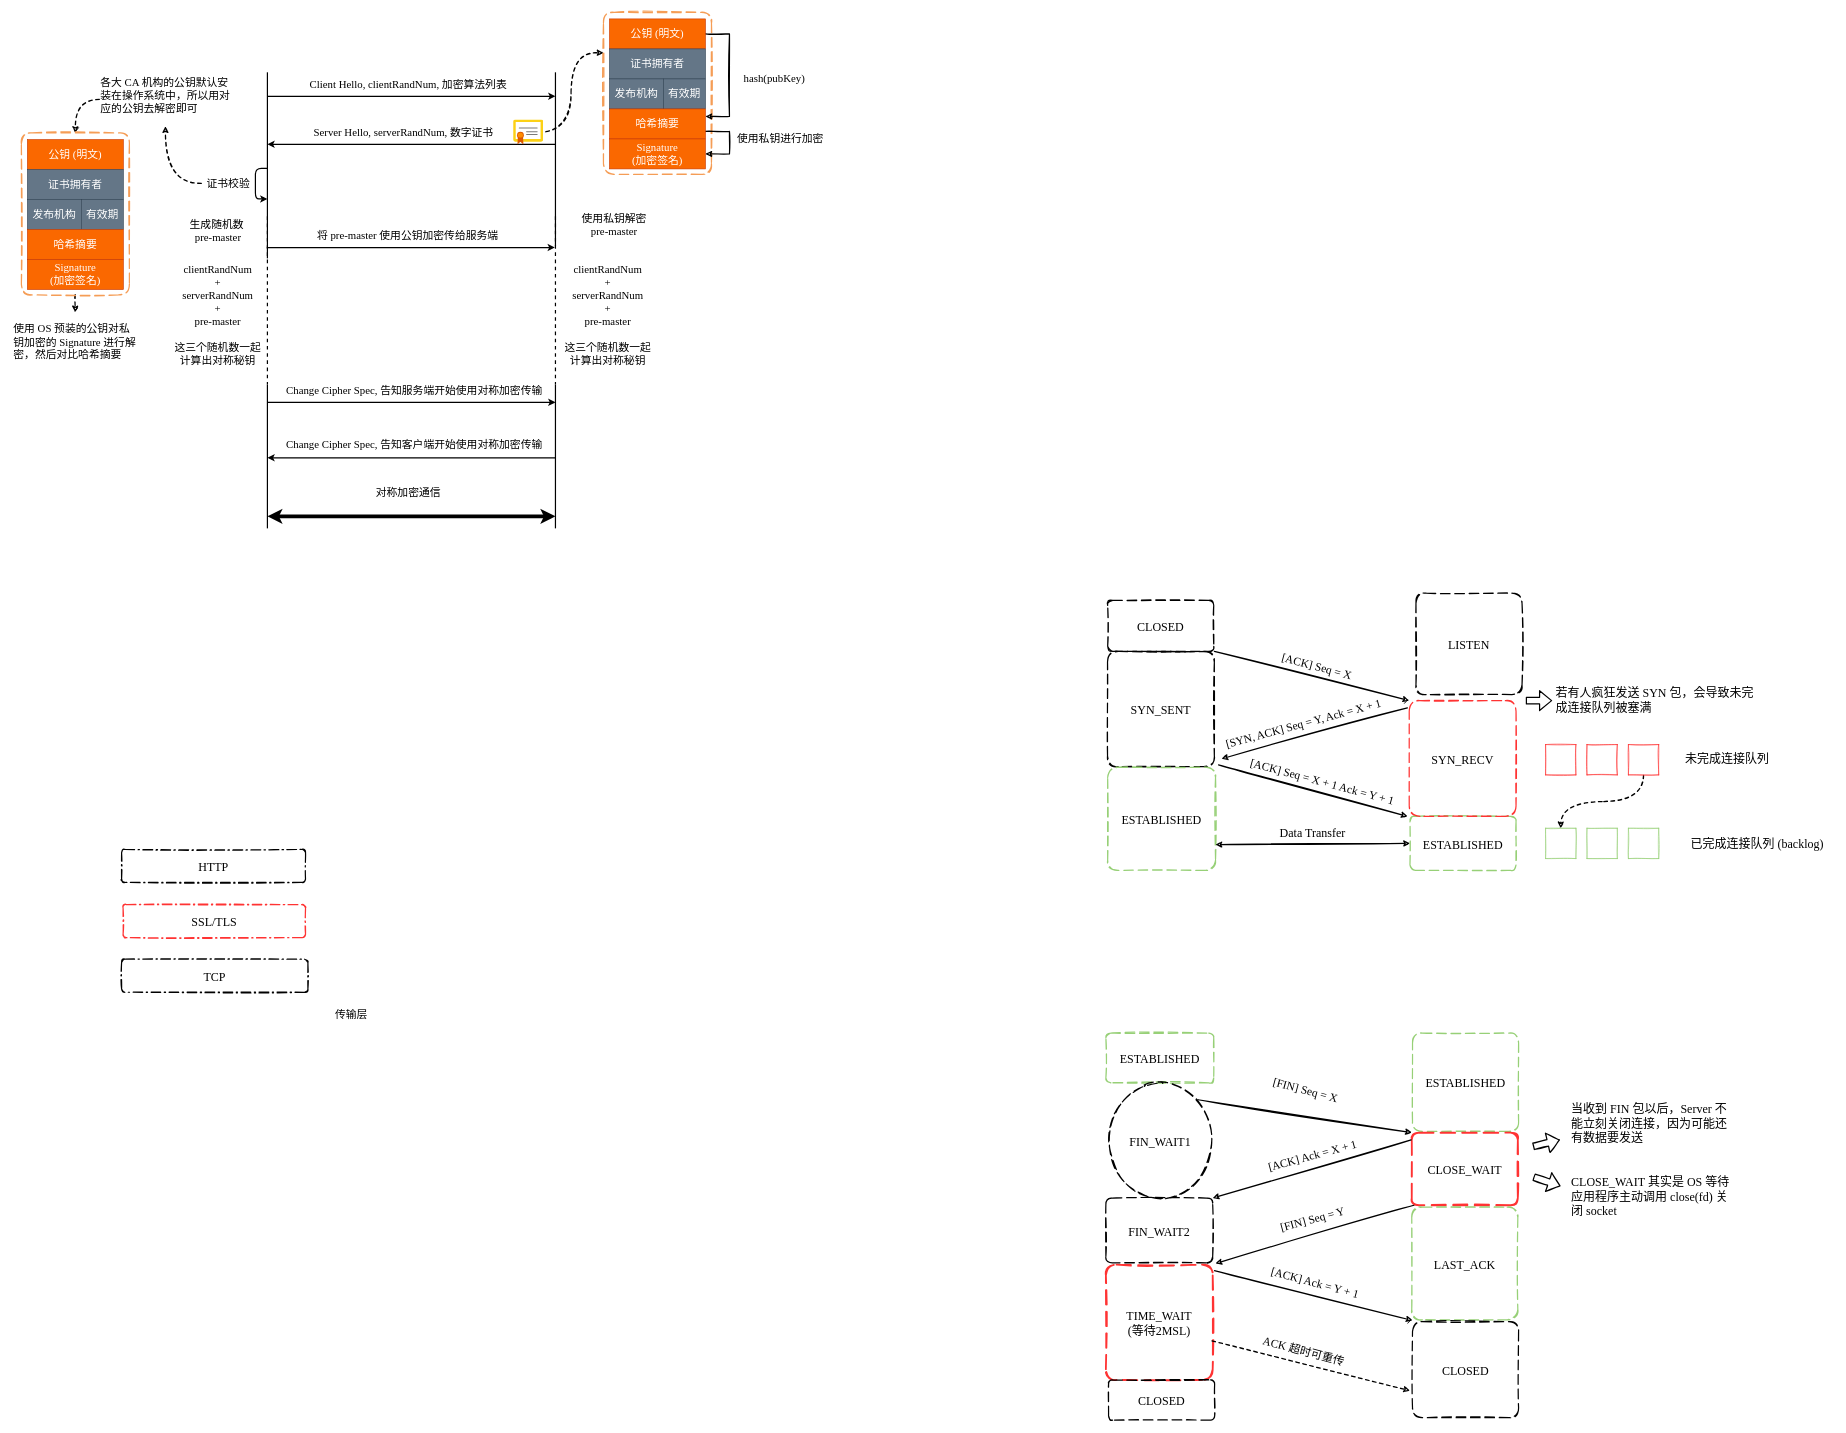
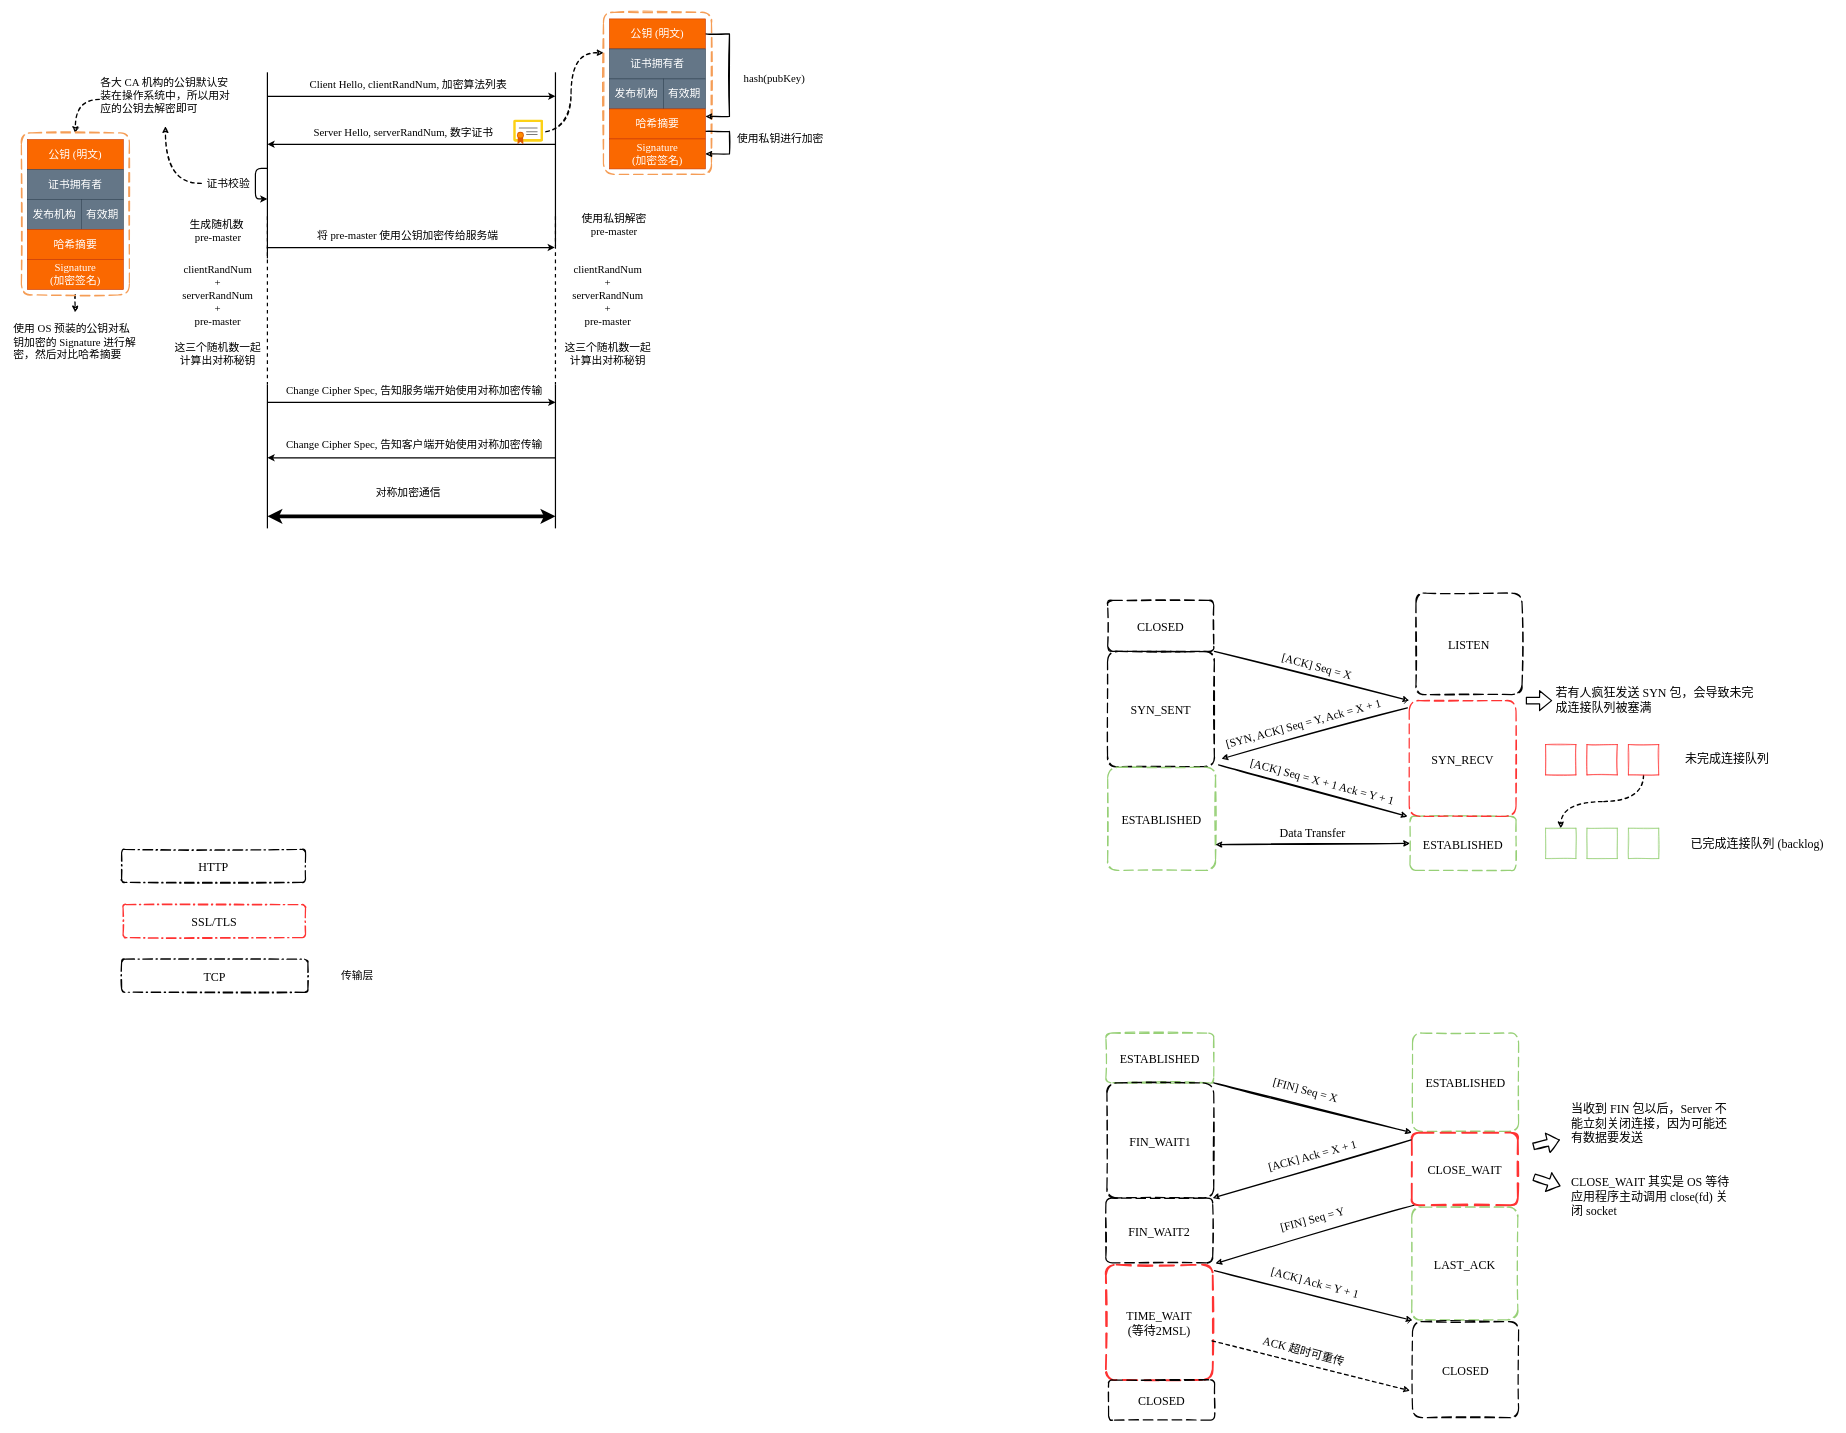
node "传输层": moved (351, 1015) -> (357, 976)
node "FIN_WAIT1": shape ellipse -> rounded rectangle
